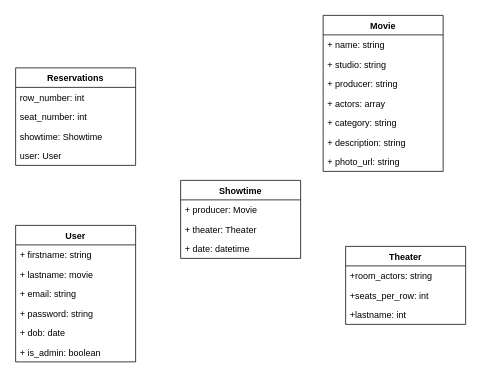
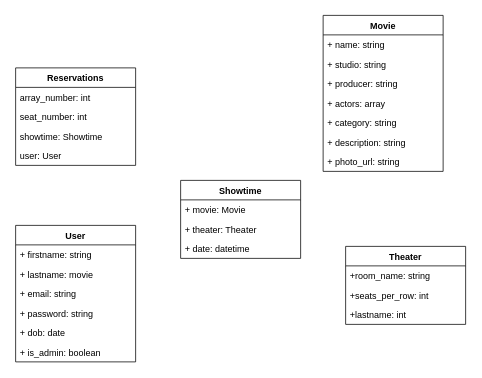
node "row_number: int": label "row_number: int" -> "array_number: int"
node "+ producer: Movie": label "+ producer: Movie" -> "+ movie: Movie"
node "+room_actors: string": label "+room_actors: string" -> "+room_name: string"
